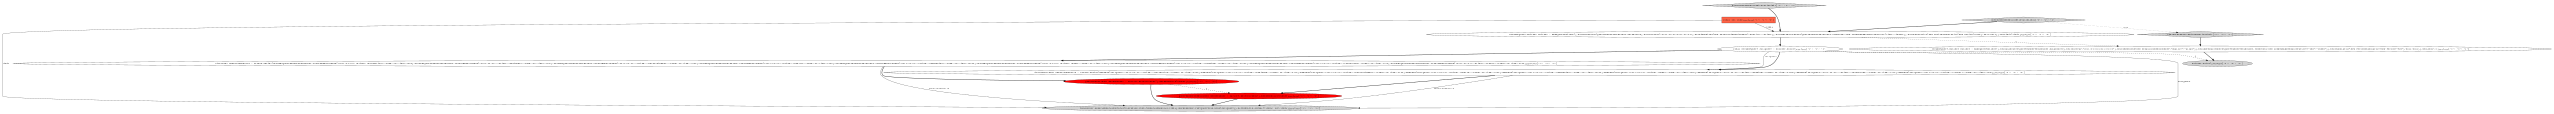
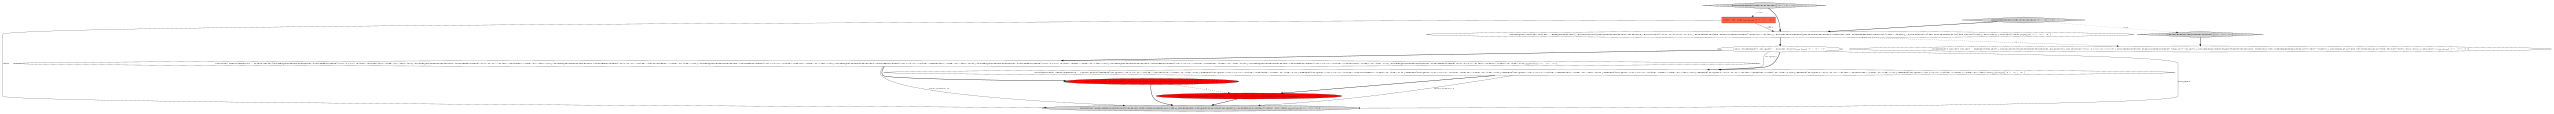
edge "doTestMergeResultsWithValidLimit['1', '0', '0']" -> "final int limit@@@2@@@['1', '1', '0']": added, label "true"
node "builder.build()@@@4@@@['0', '0', '1']": removed
